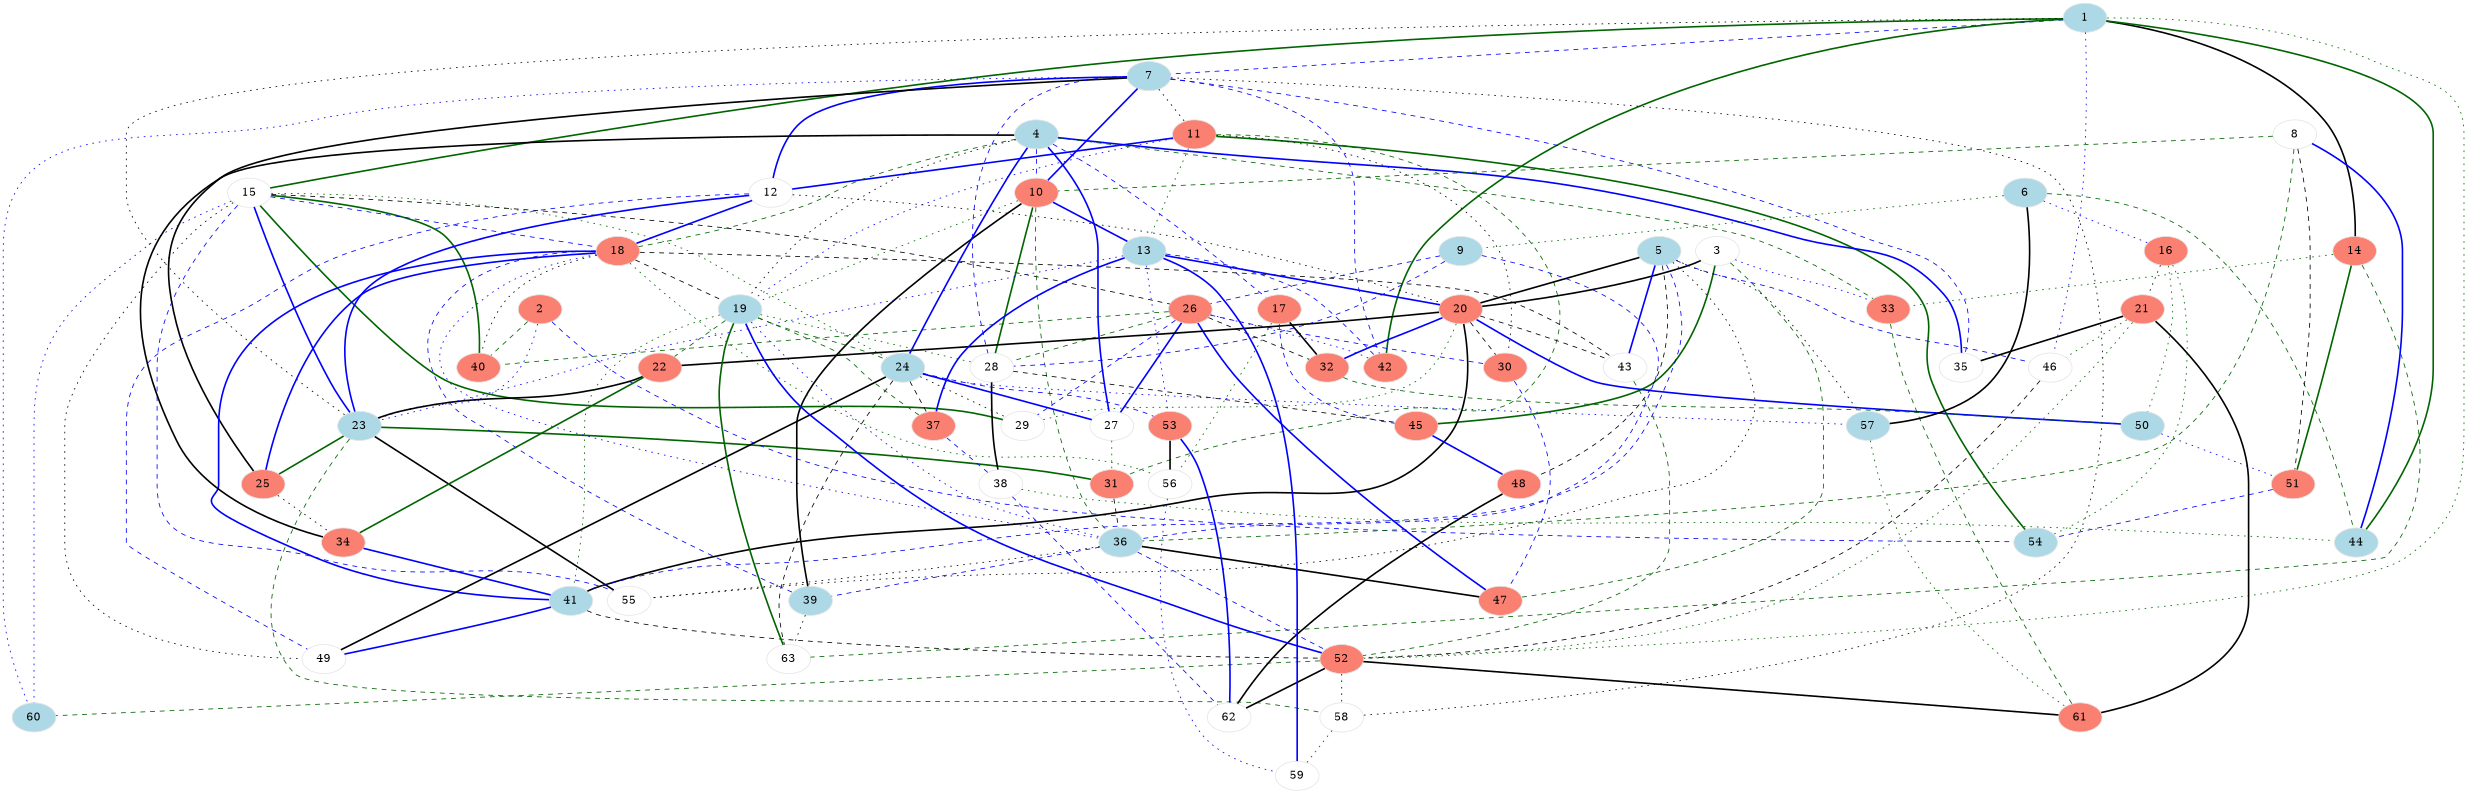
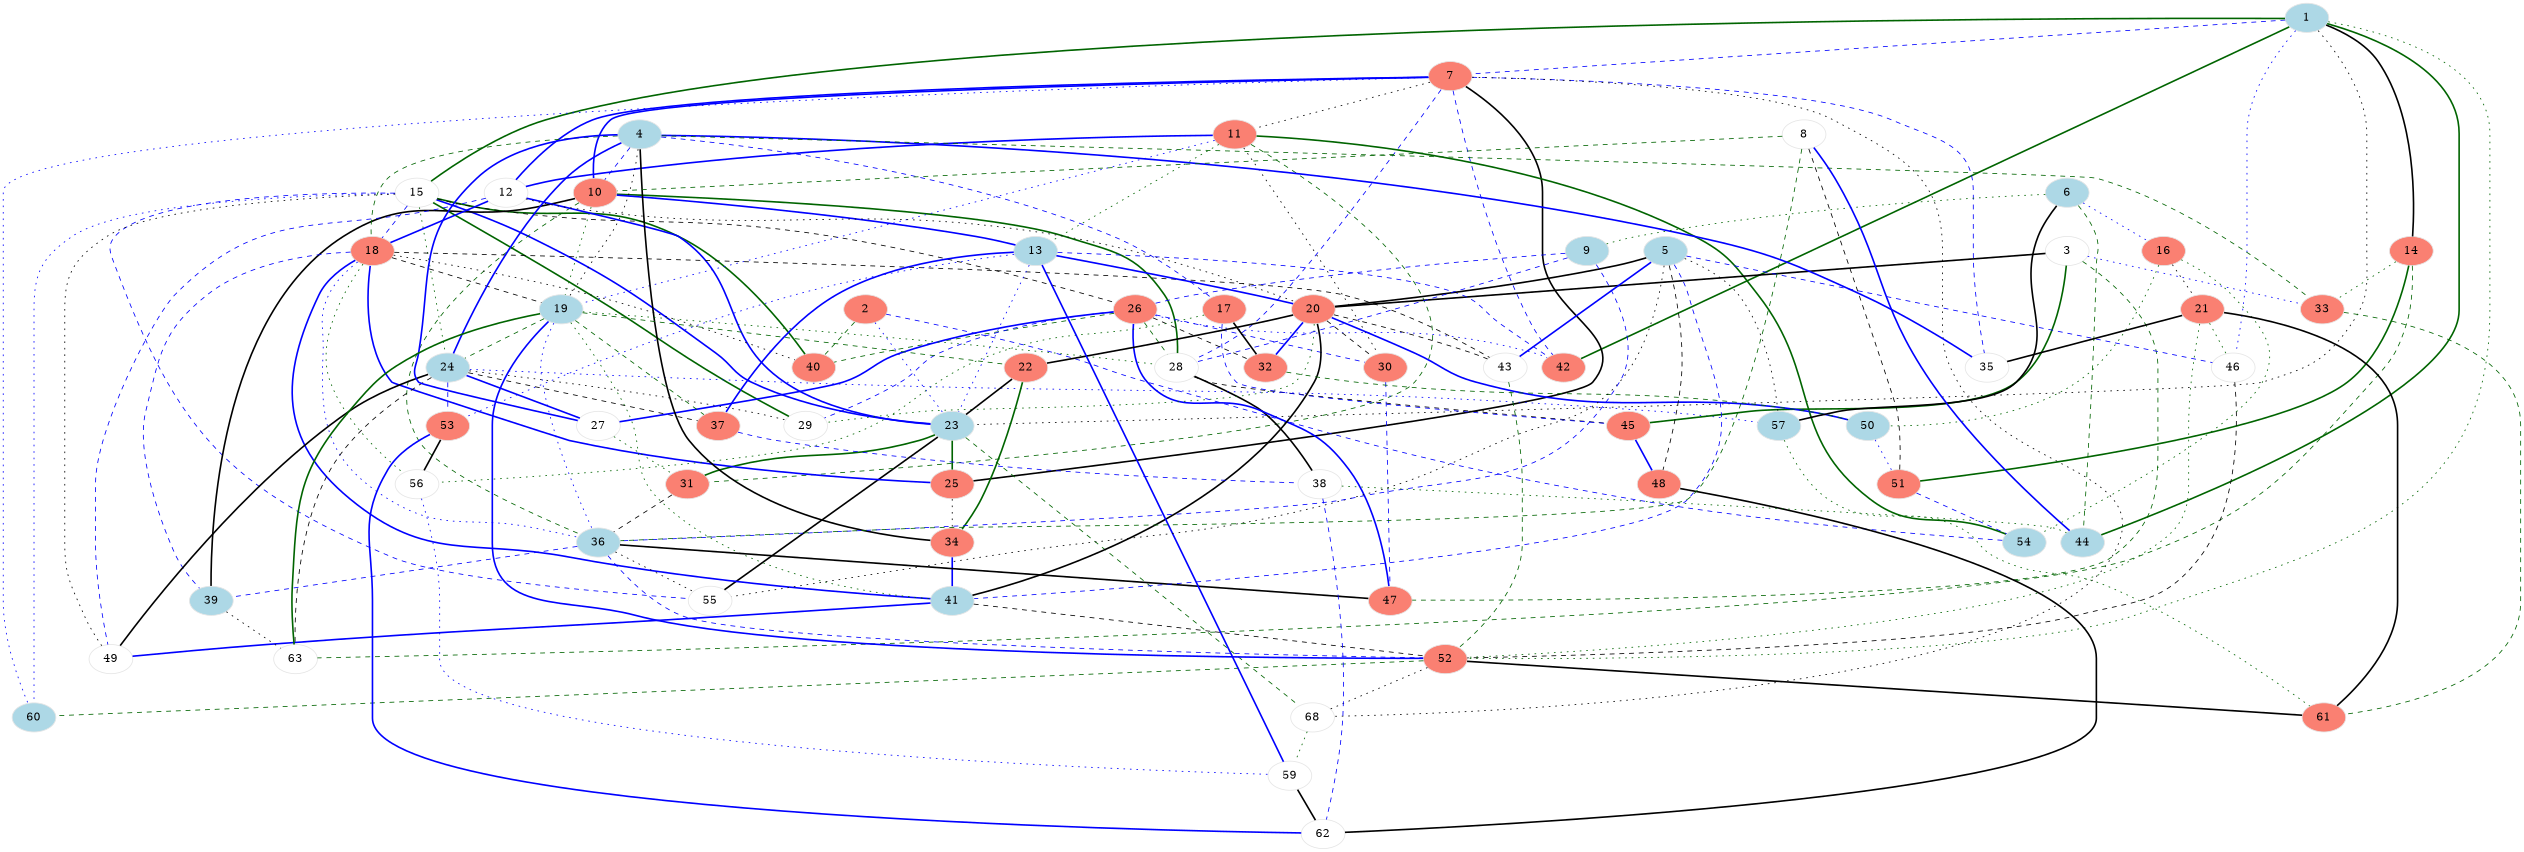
node "7": fillcolor lightblue -> salmon
edge "52" -- "62": now "59" -- "62"
node "58": label "58" -> "68"
